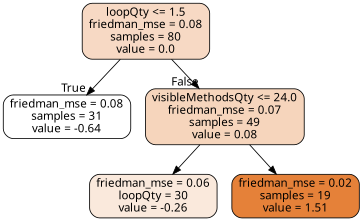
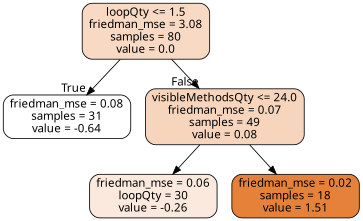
node "loopQty <= 1.5 friedman_mse = 0.08 samples = 80 value = 0.0": label "loopQty <= 1.5 friedman_mse = 0.08 samples = 80 value = 0.0" -> "loopQty <= 1.5 friedman_mse = 3.08 samples = 80 value = 0.0"
node "friedman_mse = 0.02 samples = 19 value = 1.51": label "friedman_mse = 0.02 samples = 19 value = 1.51" -> "friedman_mse = 0.02 samples = 18 value = 1.51"
